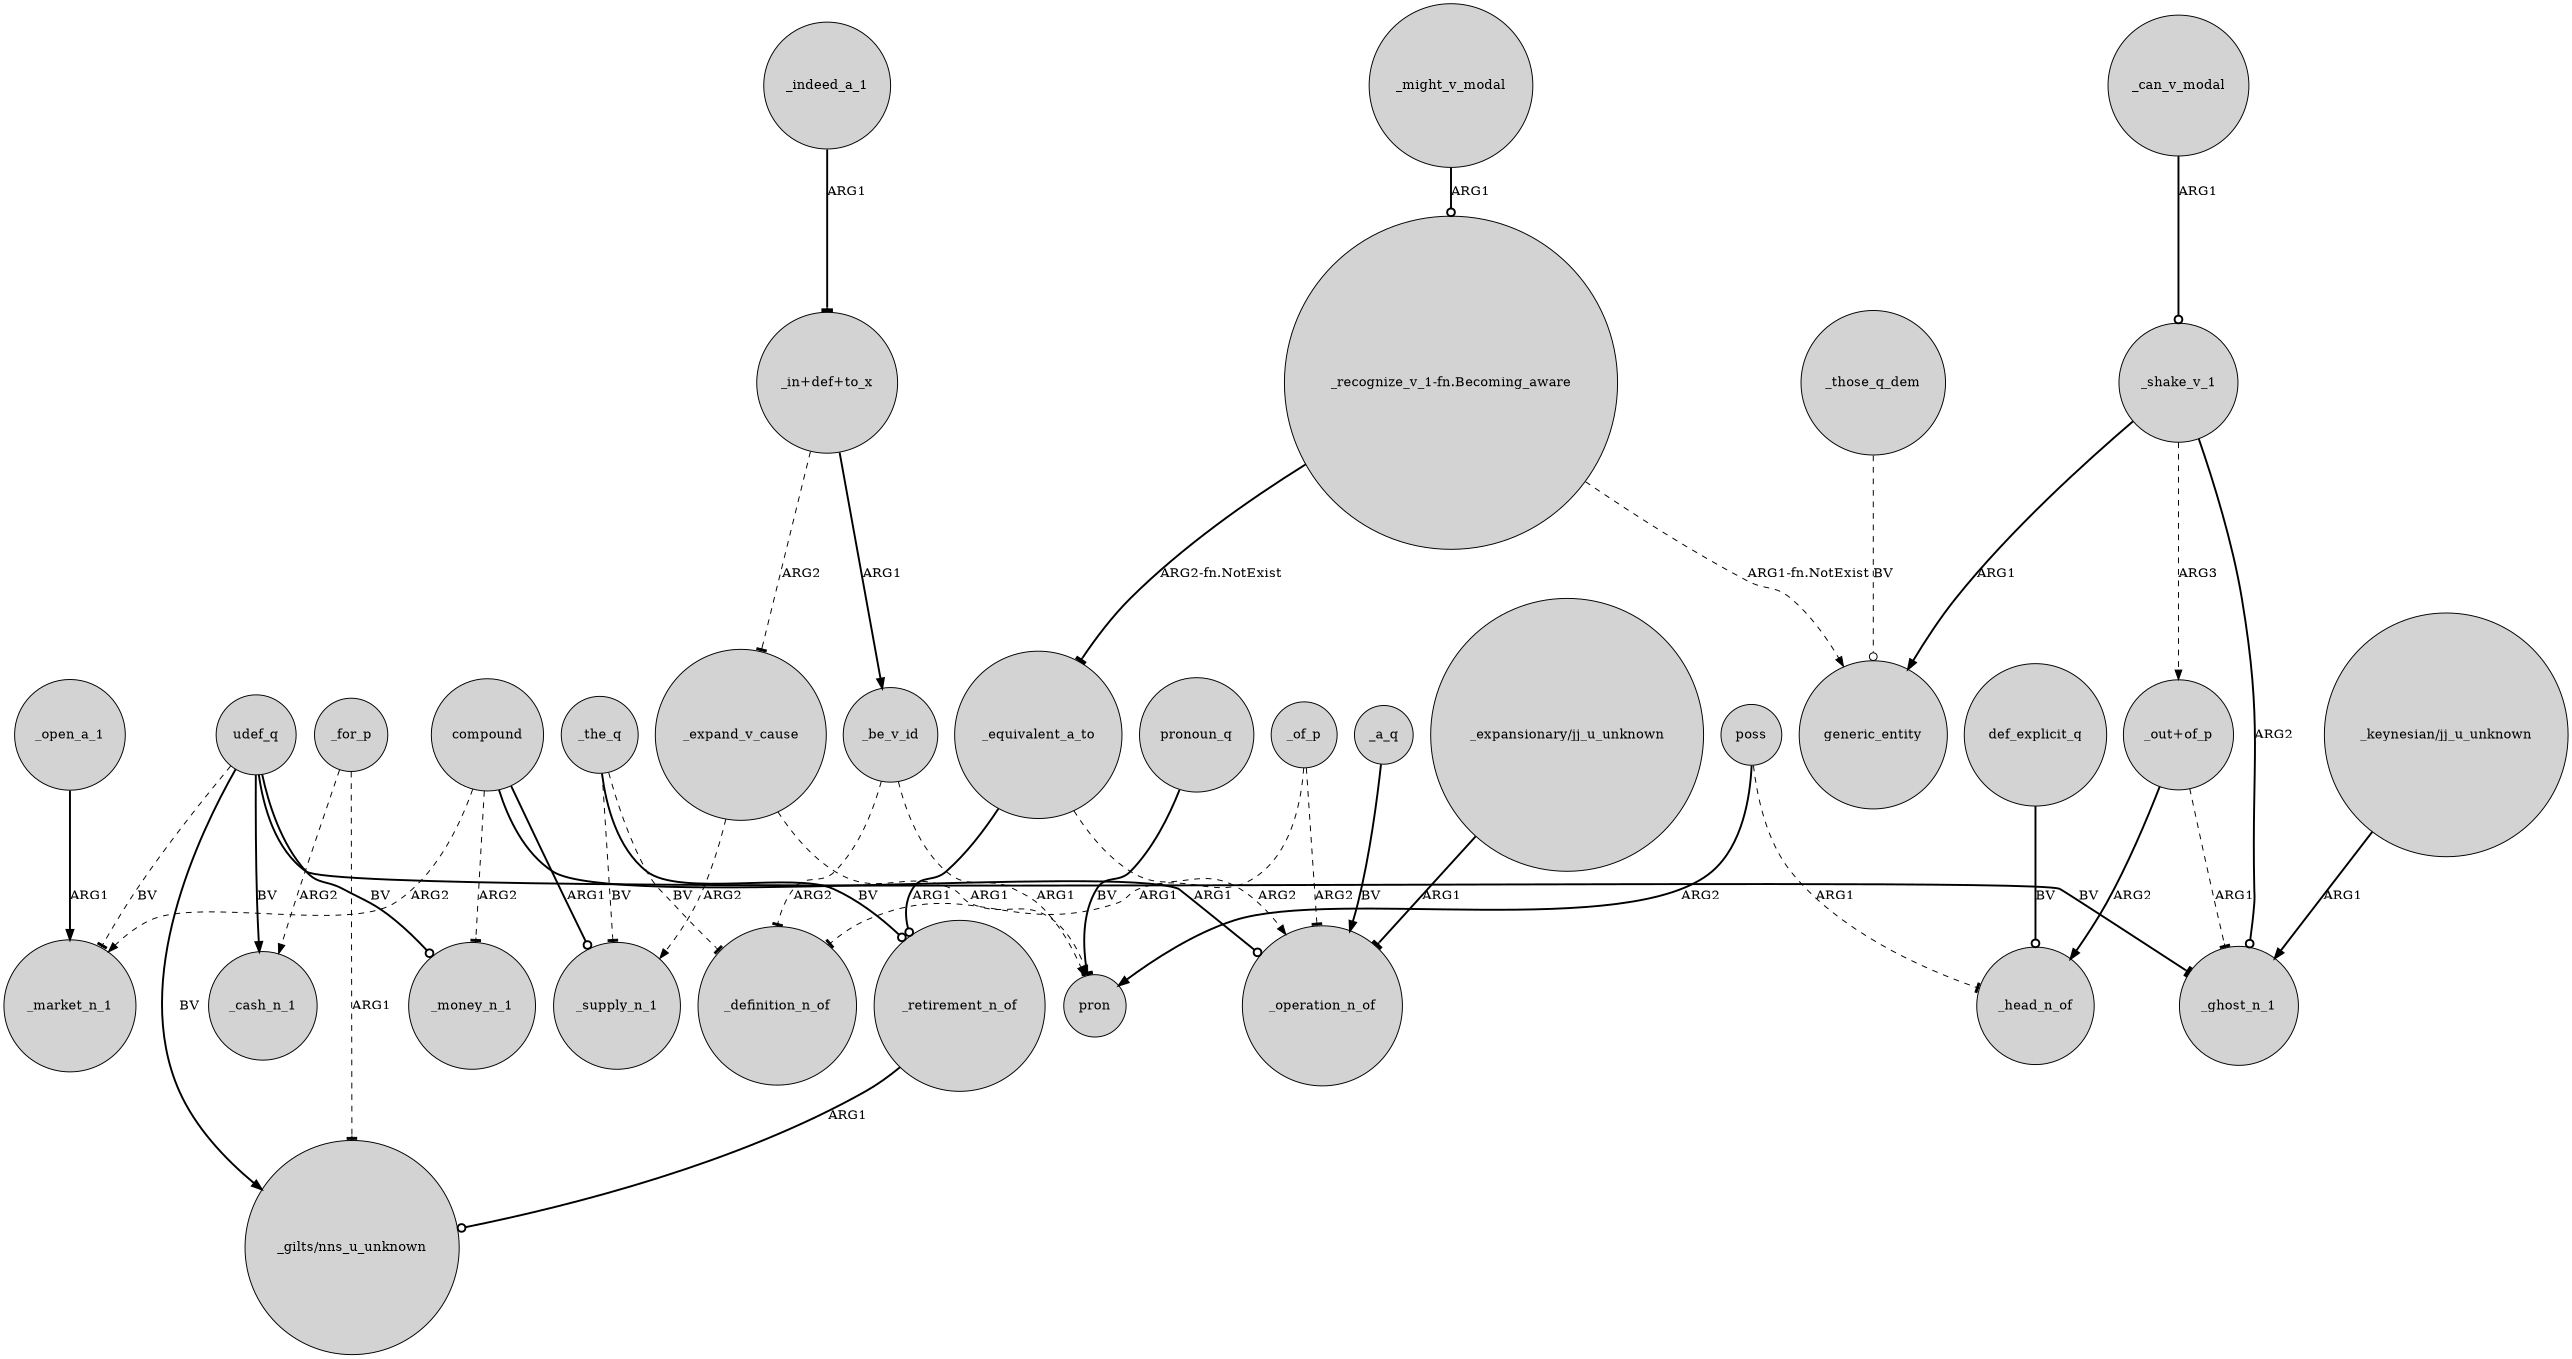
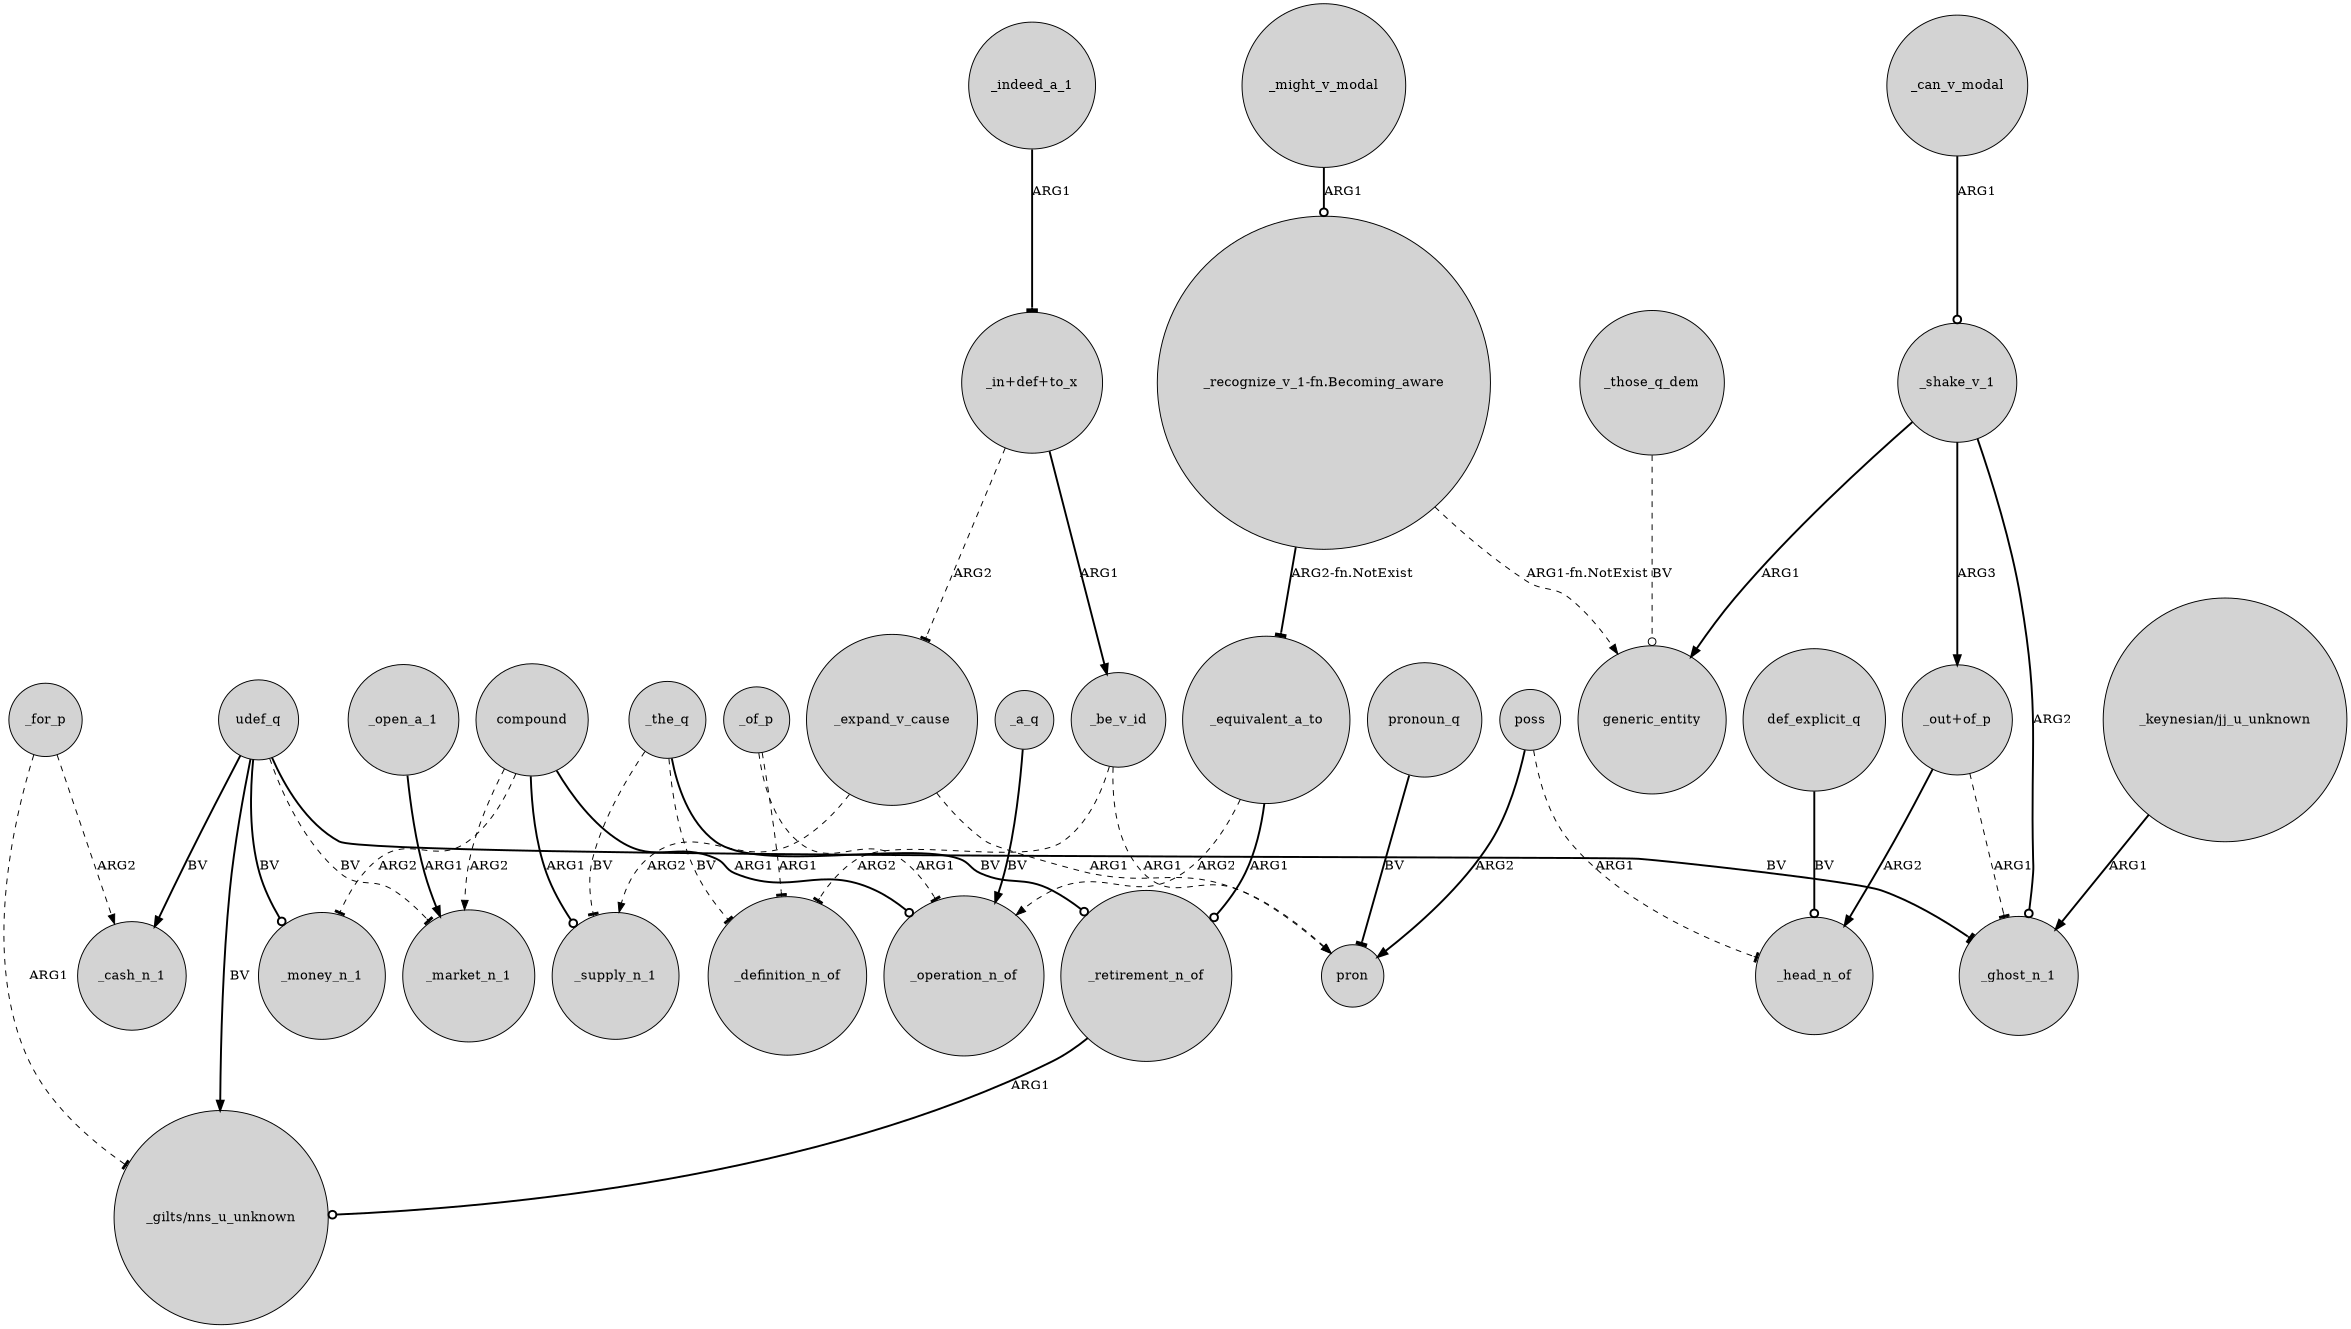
edge "_shake_v_1" -> "_out+of_p": style dashed -> bold
node "_expansionary/jj_u_unknown": removed
edge "_of_p" -> "_operation_n_of": label "ARG2" -> "ARG1"
